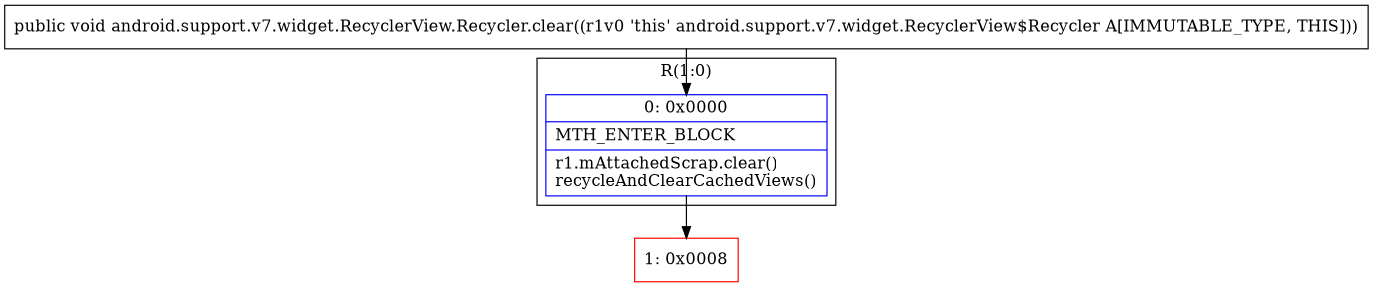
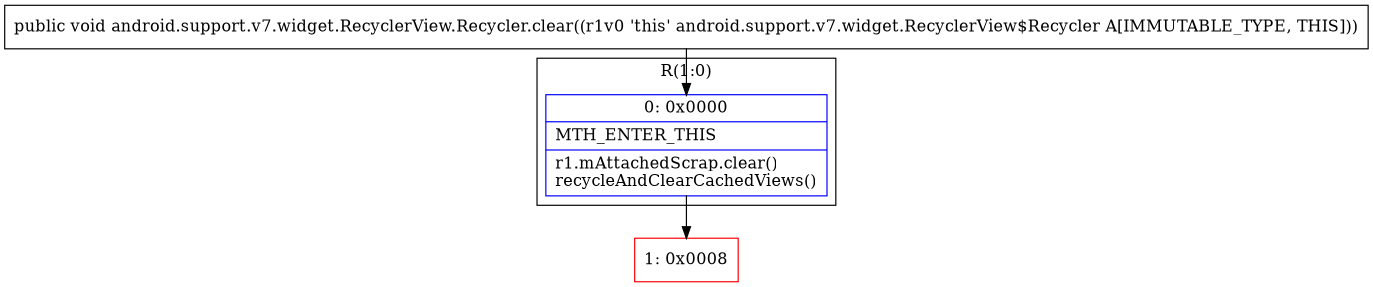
node "0: 0x0000": text "MTH_ENTER_BLOCK" -> "MTH_ENTER_THIS"
